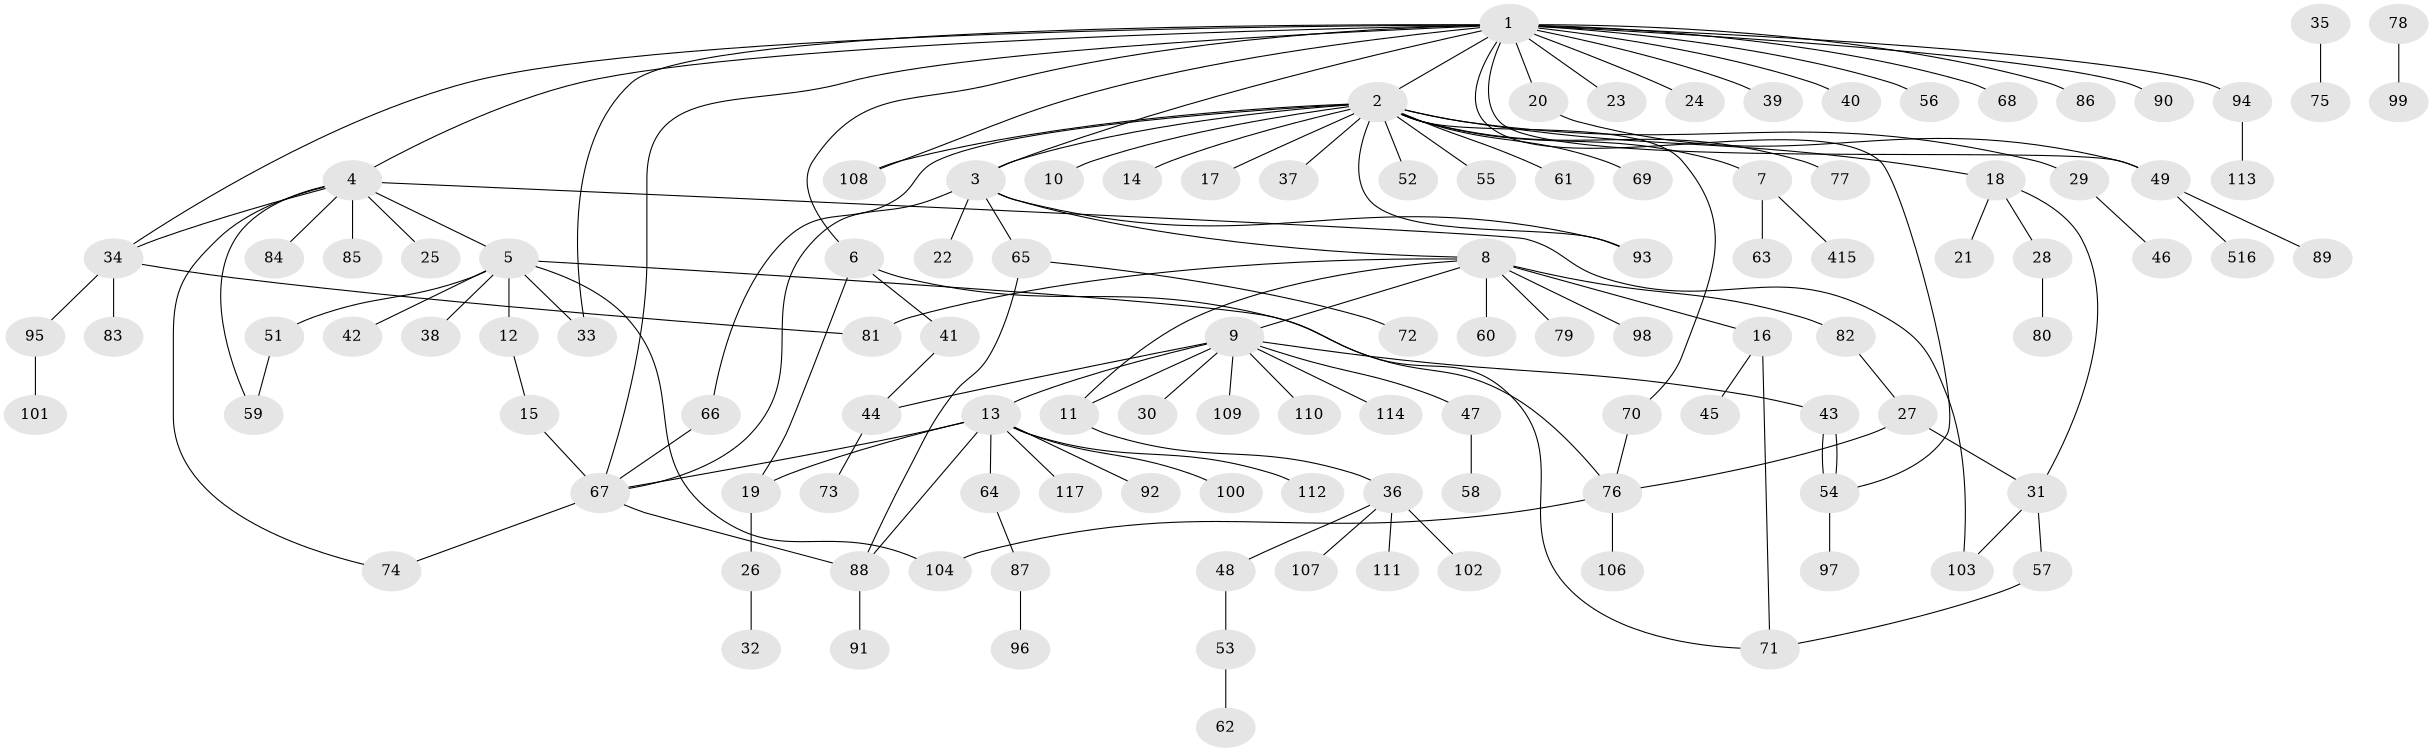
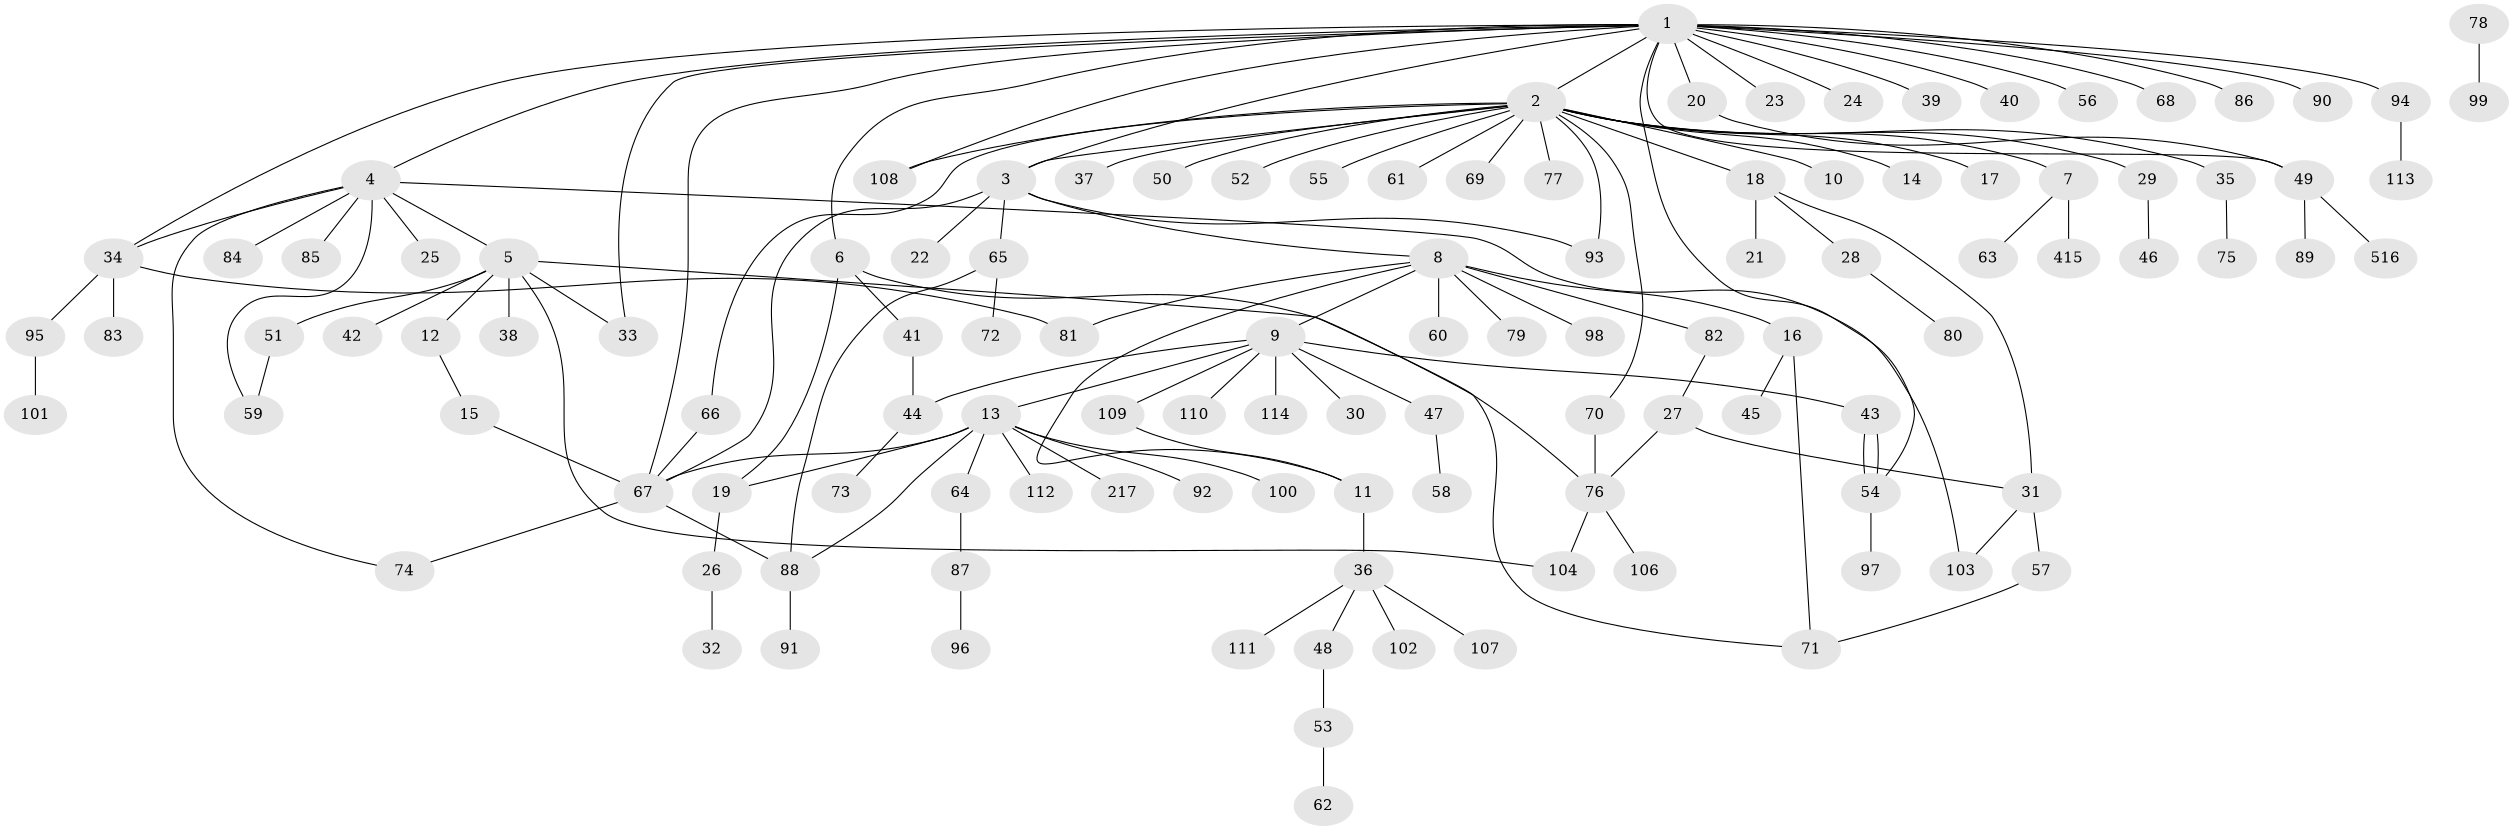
edge "2" -- "35": added
node "50": added
edge "9" -- "11": now "109" -- "11"
node "117": label "117" -> "217"
